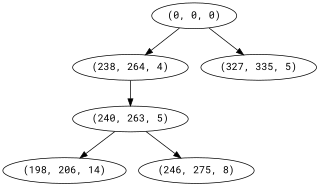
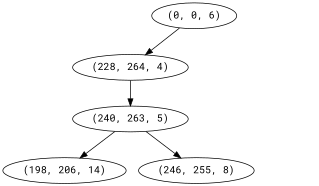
node "(0, 0, 0)": label "(0, 0, 0)" -> "(0, 0, 6)"
node "(238, 264, 4)": label "(238, 264, 4)" -> "(228, 264, 4)"
node "(327, 335, 5)": removed
node "(246, 275, 8)": label "(246, 275, 8)" -> "(246, 255, 8)"
